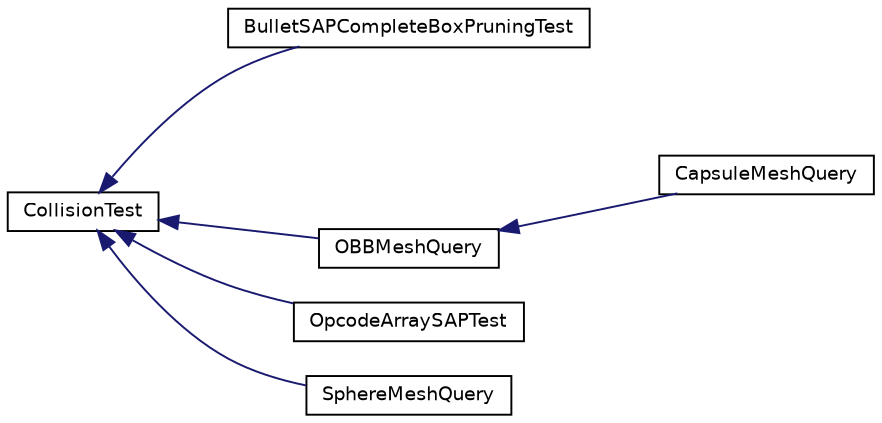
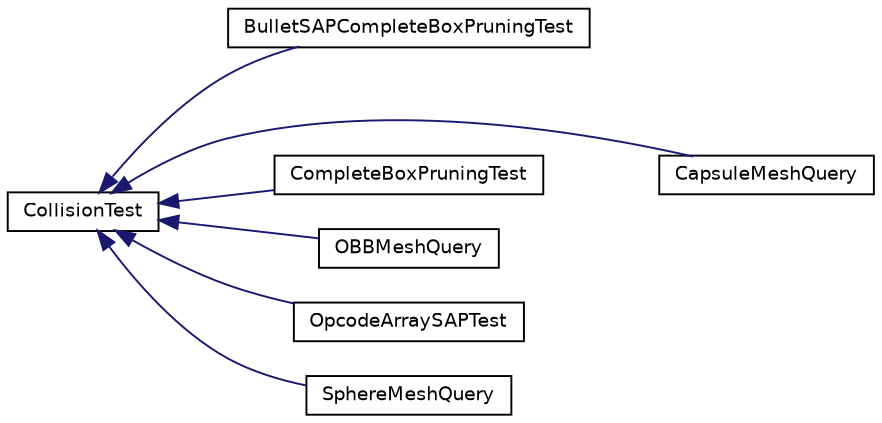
node "CompleteBoxPruningTest": added
edge "CapsuleMeshQuery" -> "OBBMeshQuery": now "CapsuleMeshQuery" -> "CollisionTest"
